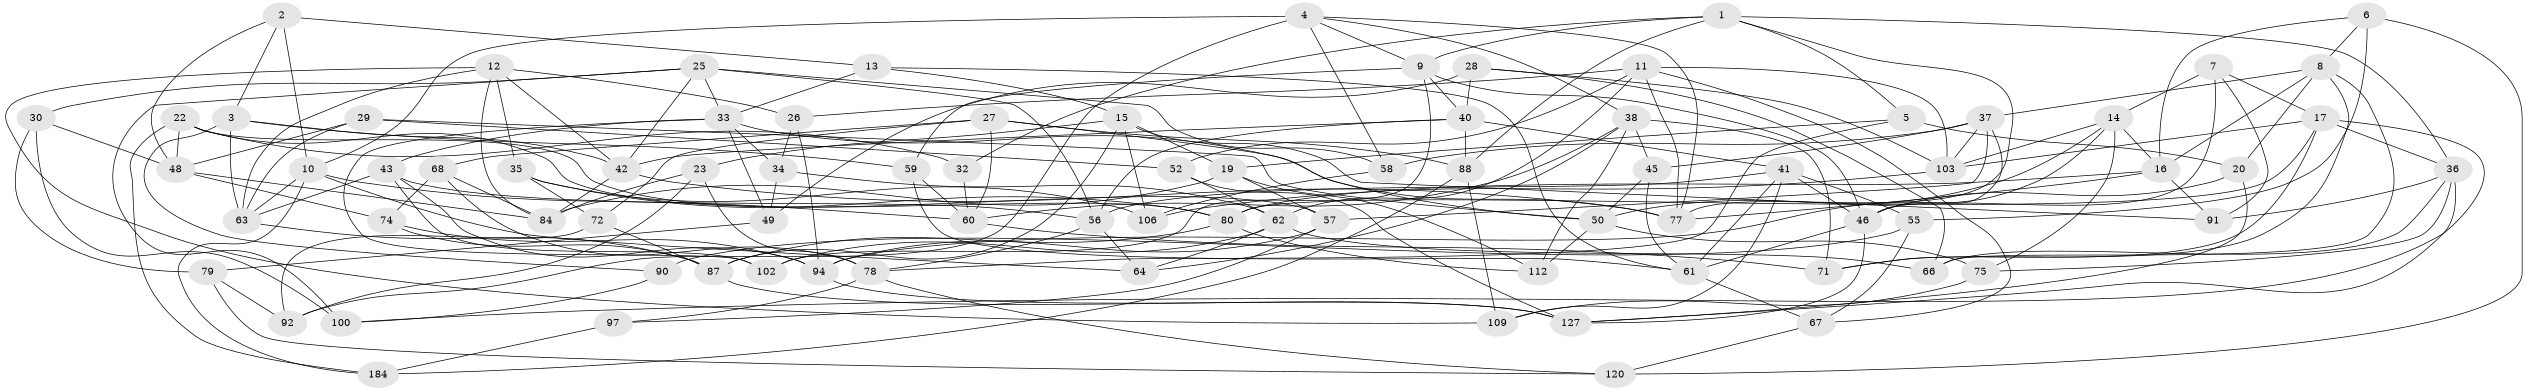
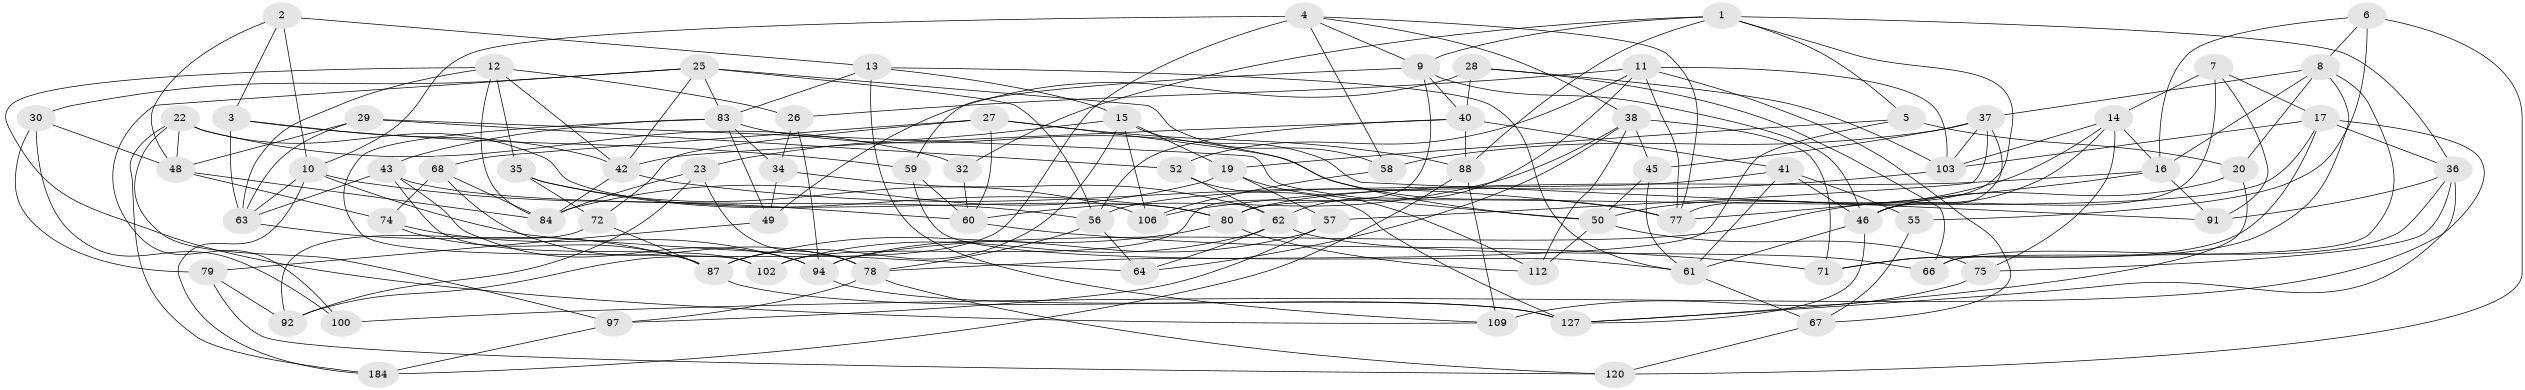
node "33": label "33" -> "83"
edge "22" -- "57": now "22" -- "97"
node "90": removed
edge "41" -- "109": now "13" -- "109"
